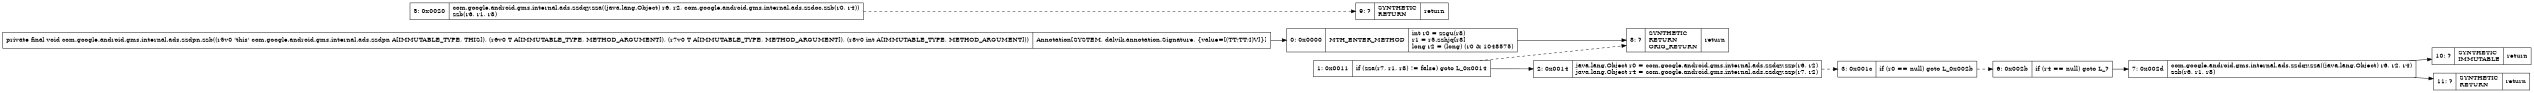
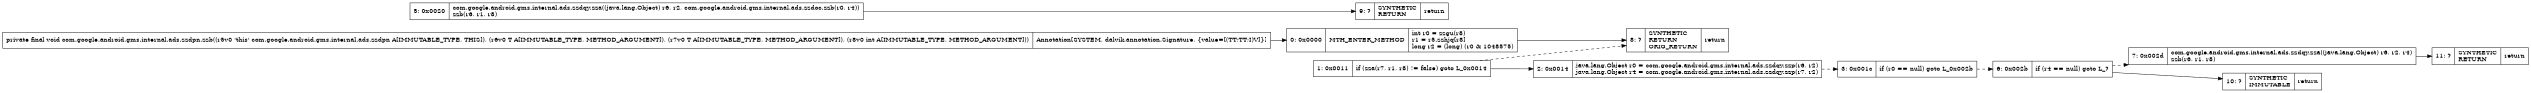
edge "5: 0x0020" -> "9: ?": style dashed -> solid
edge "7: 0x002d" -> "10: ?": now "6: 0x002b" -> "10: ?"
edge "6: 0x002b" -> "7: 0x002d": style solid -> dashed
